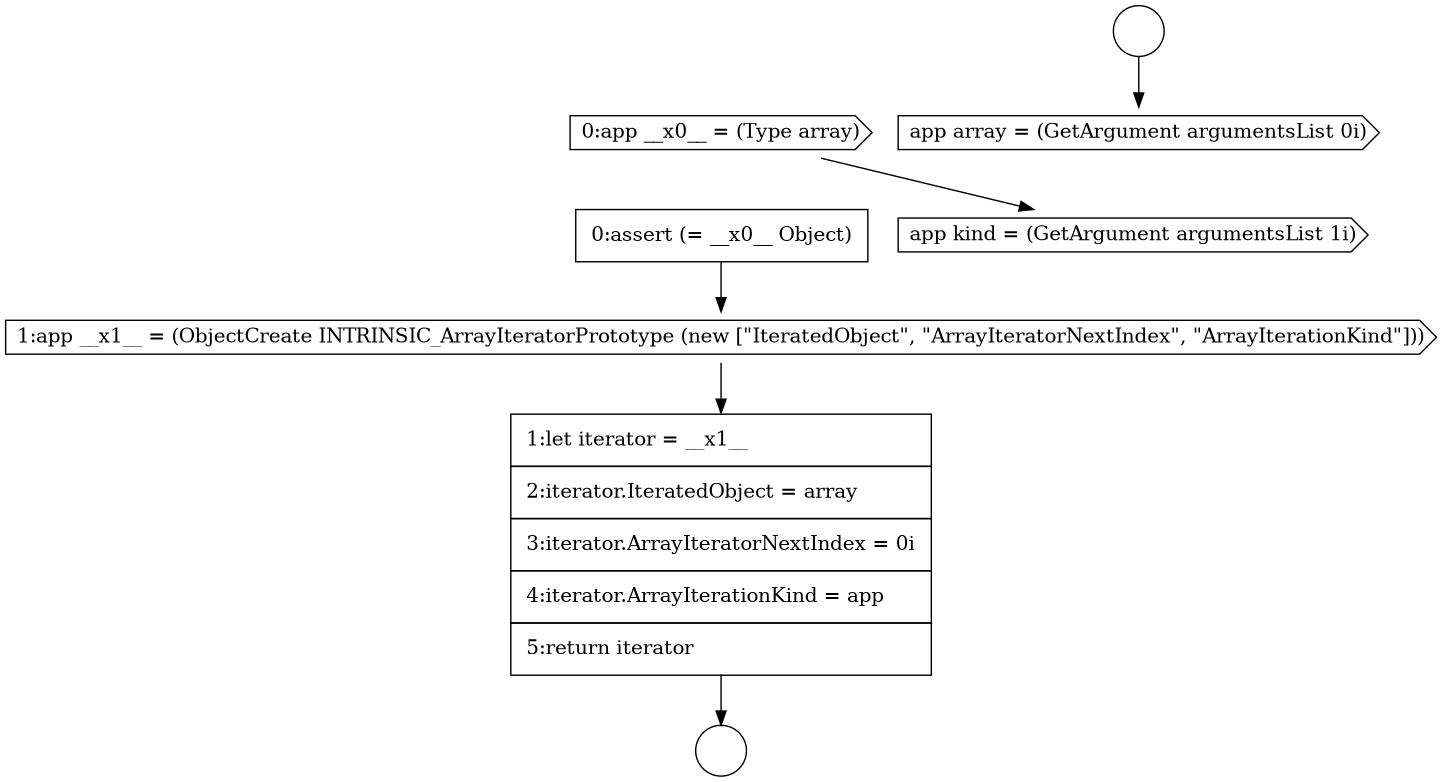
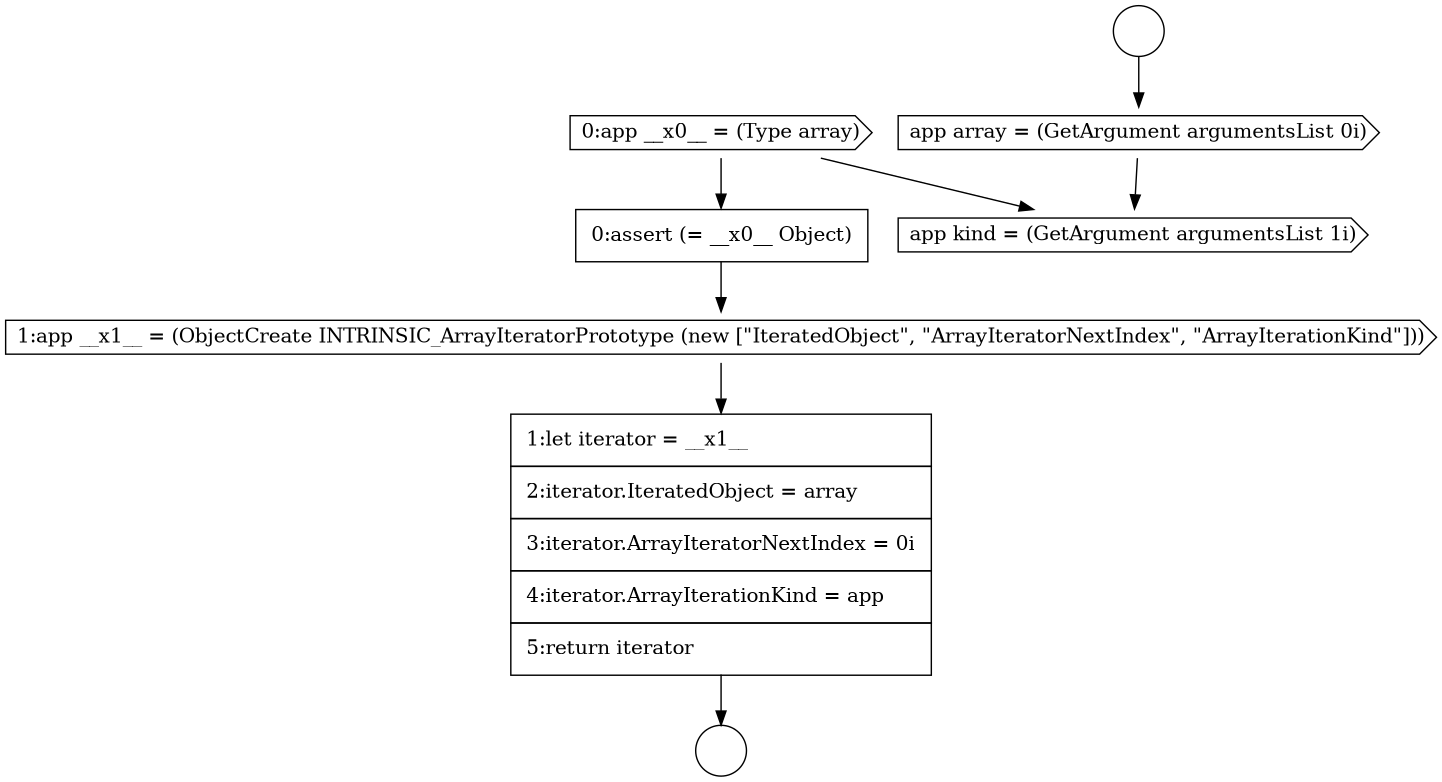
edge "0:app __x0__ = (Type array)" -> "0:assert (= __x0__ Object)": added
edge "app array = (GetArgument argumentsList 0i)" -> "app kind = (GetArgument argumentsList 1i)": added
